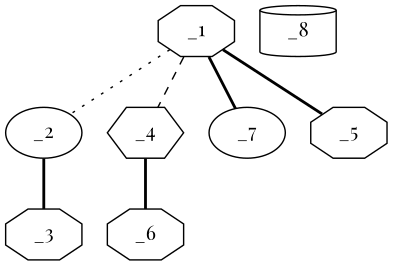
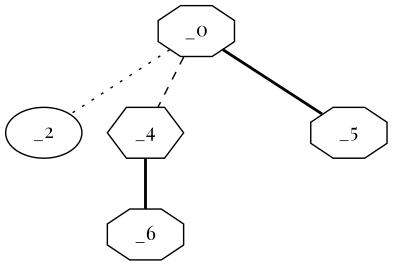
node "_1": label "_1" -> "_0"
node "_8": removed
node "_7": removed
node "_3": removed
